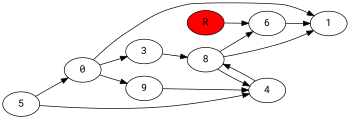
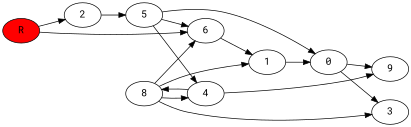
edge "0" -> "1": reversed
node "2": added
edge "5" -> "6": added
edge "3" -> "8": reversed
edge "9" -> "4": reversed
